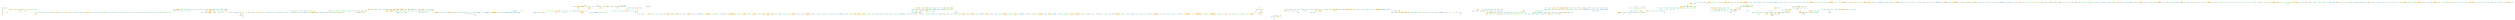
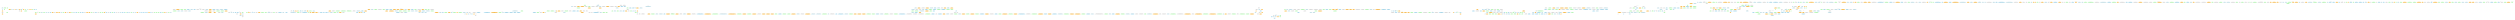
node "latestSlashedCaptureTimestamp": fillcolor orange -> lightblue
